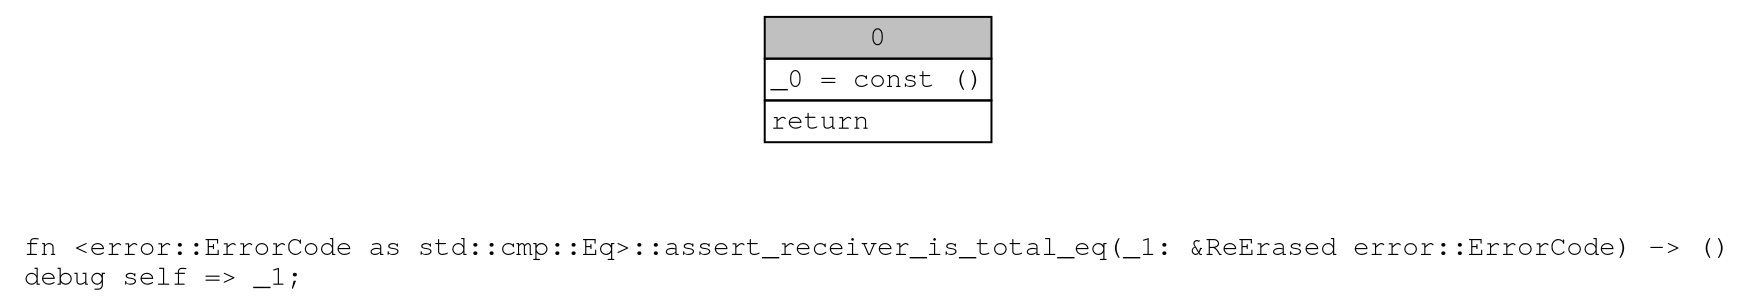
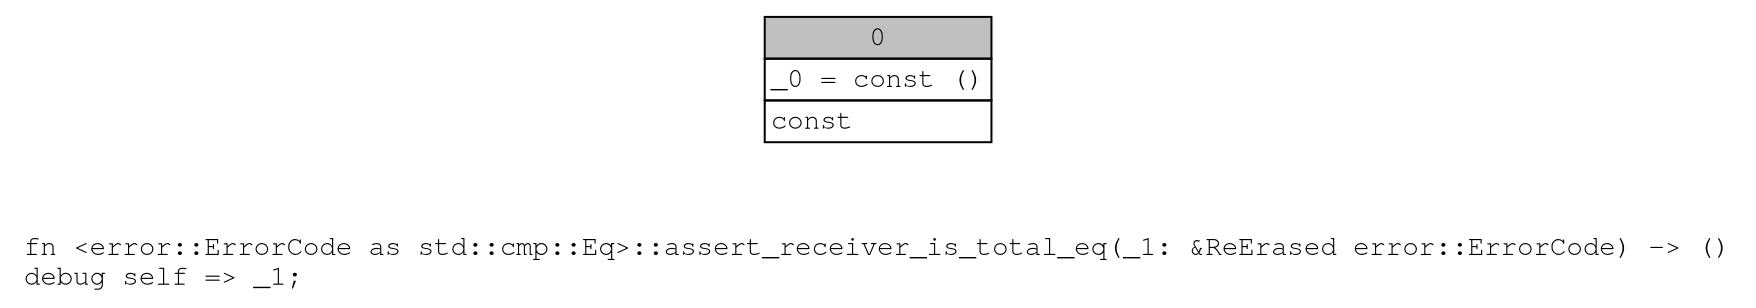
node "0": text "return" -> "const"
